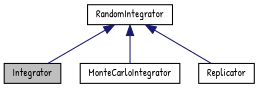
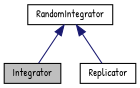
node "MonteCarloIntegrator": removed
